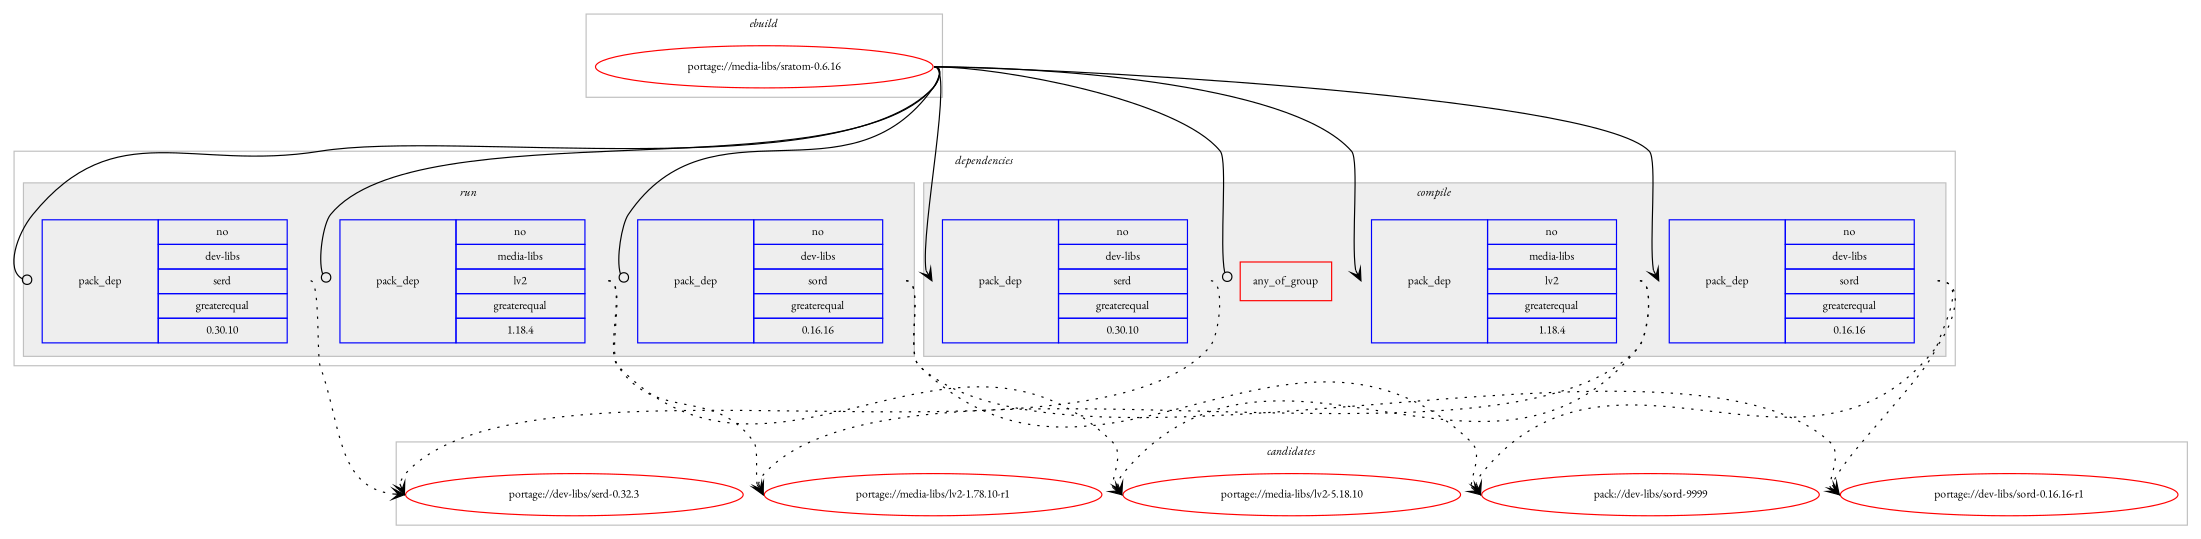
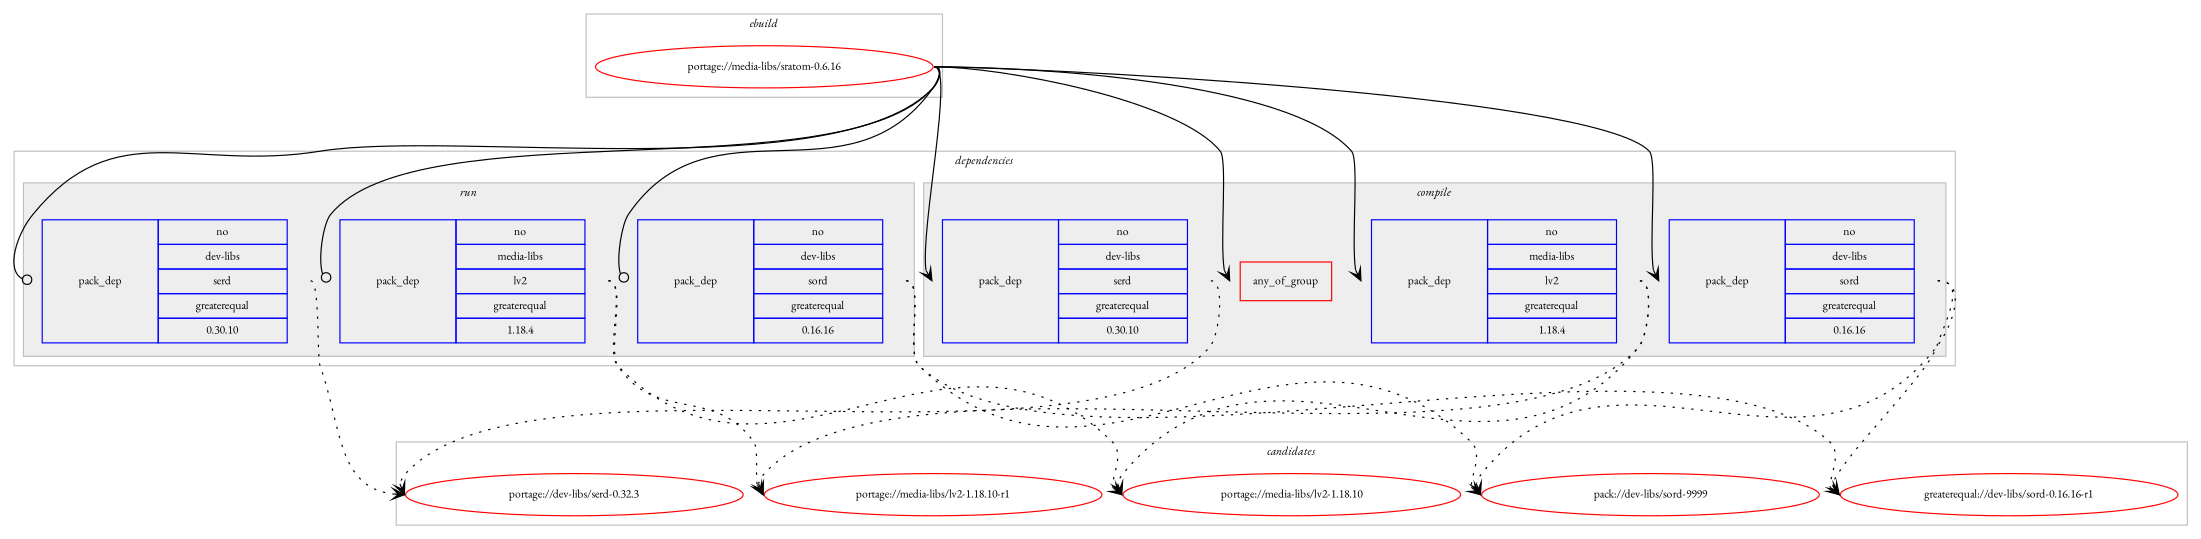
edge "portage://media-libs/sratom-0.6.16" -> "any_of_group": arrowhead odot -> vee
node "portage://media-libs/lv2-1.78.10-r1": label "portage://media-libs/lv2-1.78.10-r1" -> "portage://media-libs/lv2-1.18.10-r1"
node "portage://media-libs/lv2-5.18.10": label "portage://media-libs/lv2-5.18.10" -> "portage://media-libs/lv2-1.18.10"
node "portage://dev-libs/sord-0.16.16-r1": label "portage://dev-libs/sord-0.16.16-r1" -> "greaterequal://dev-libs/sord-0.16.16-r1"
